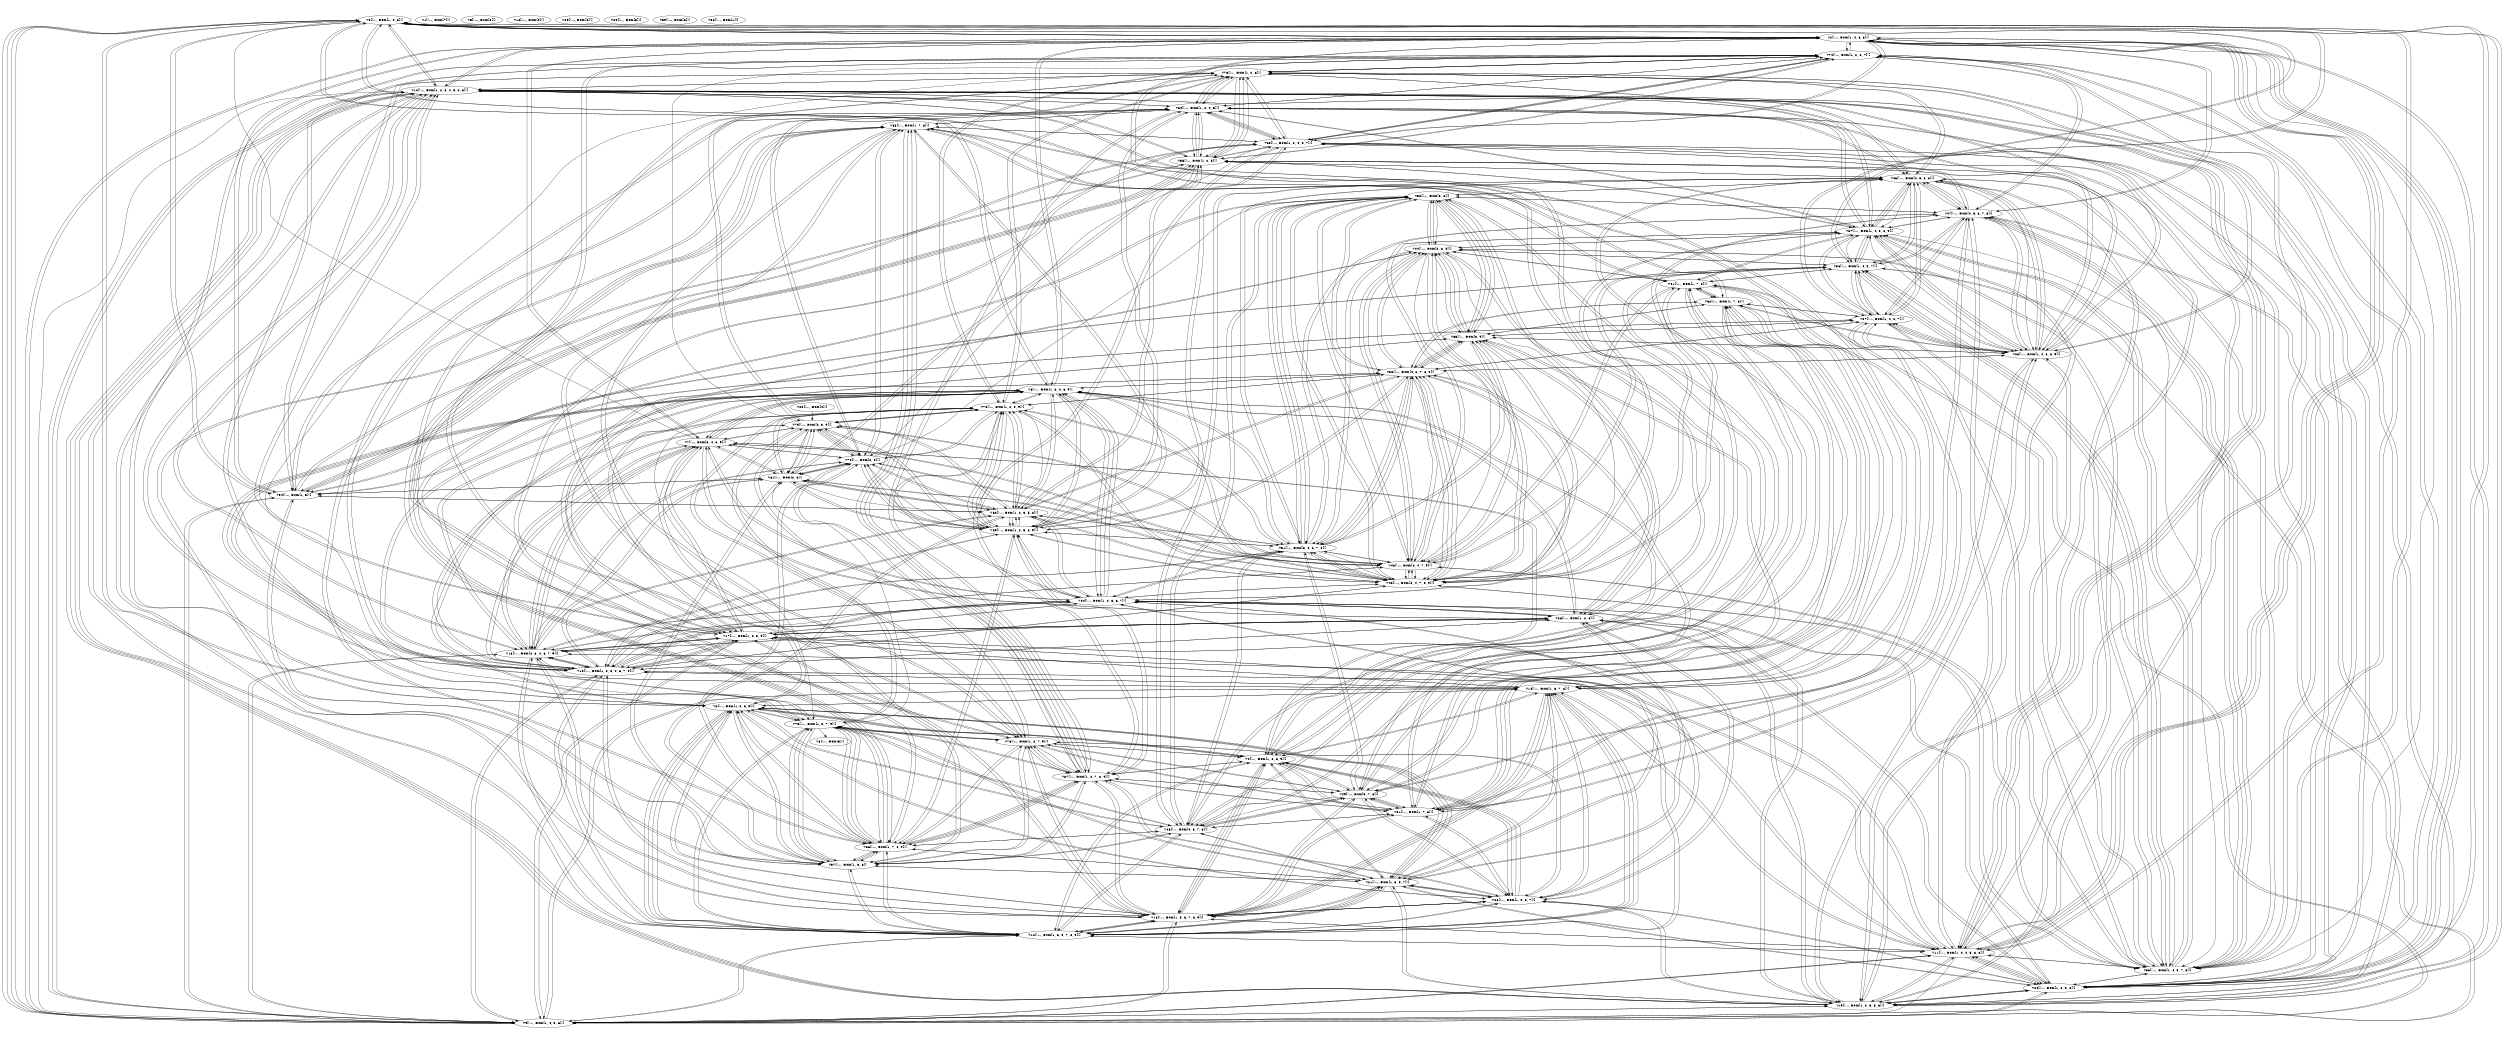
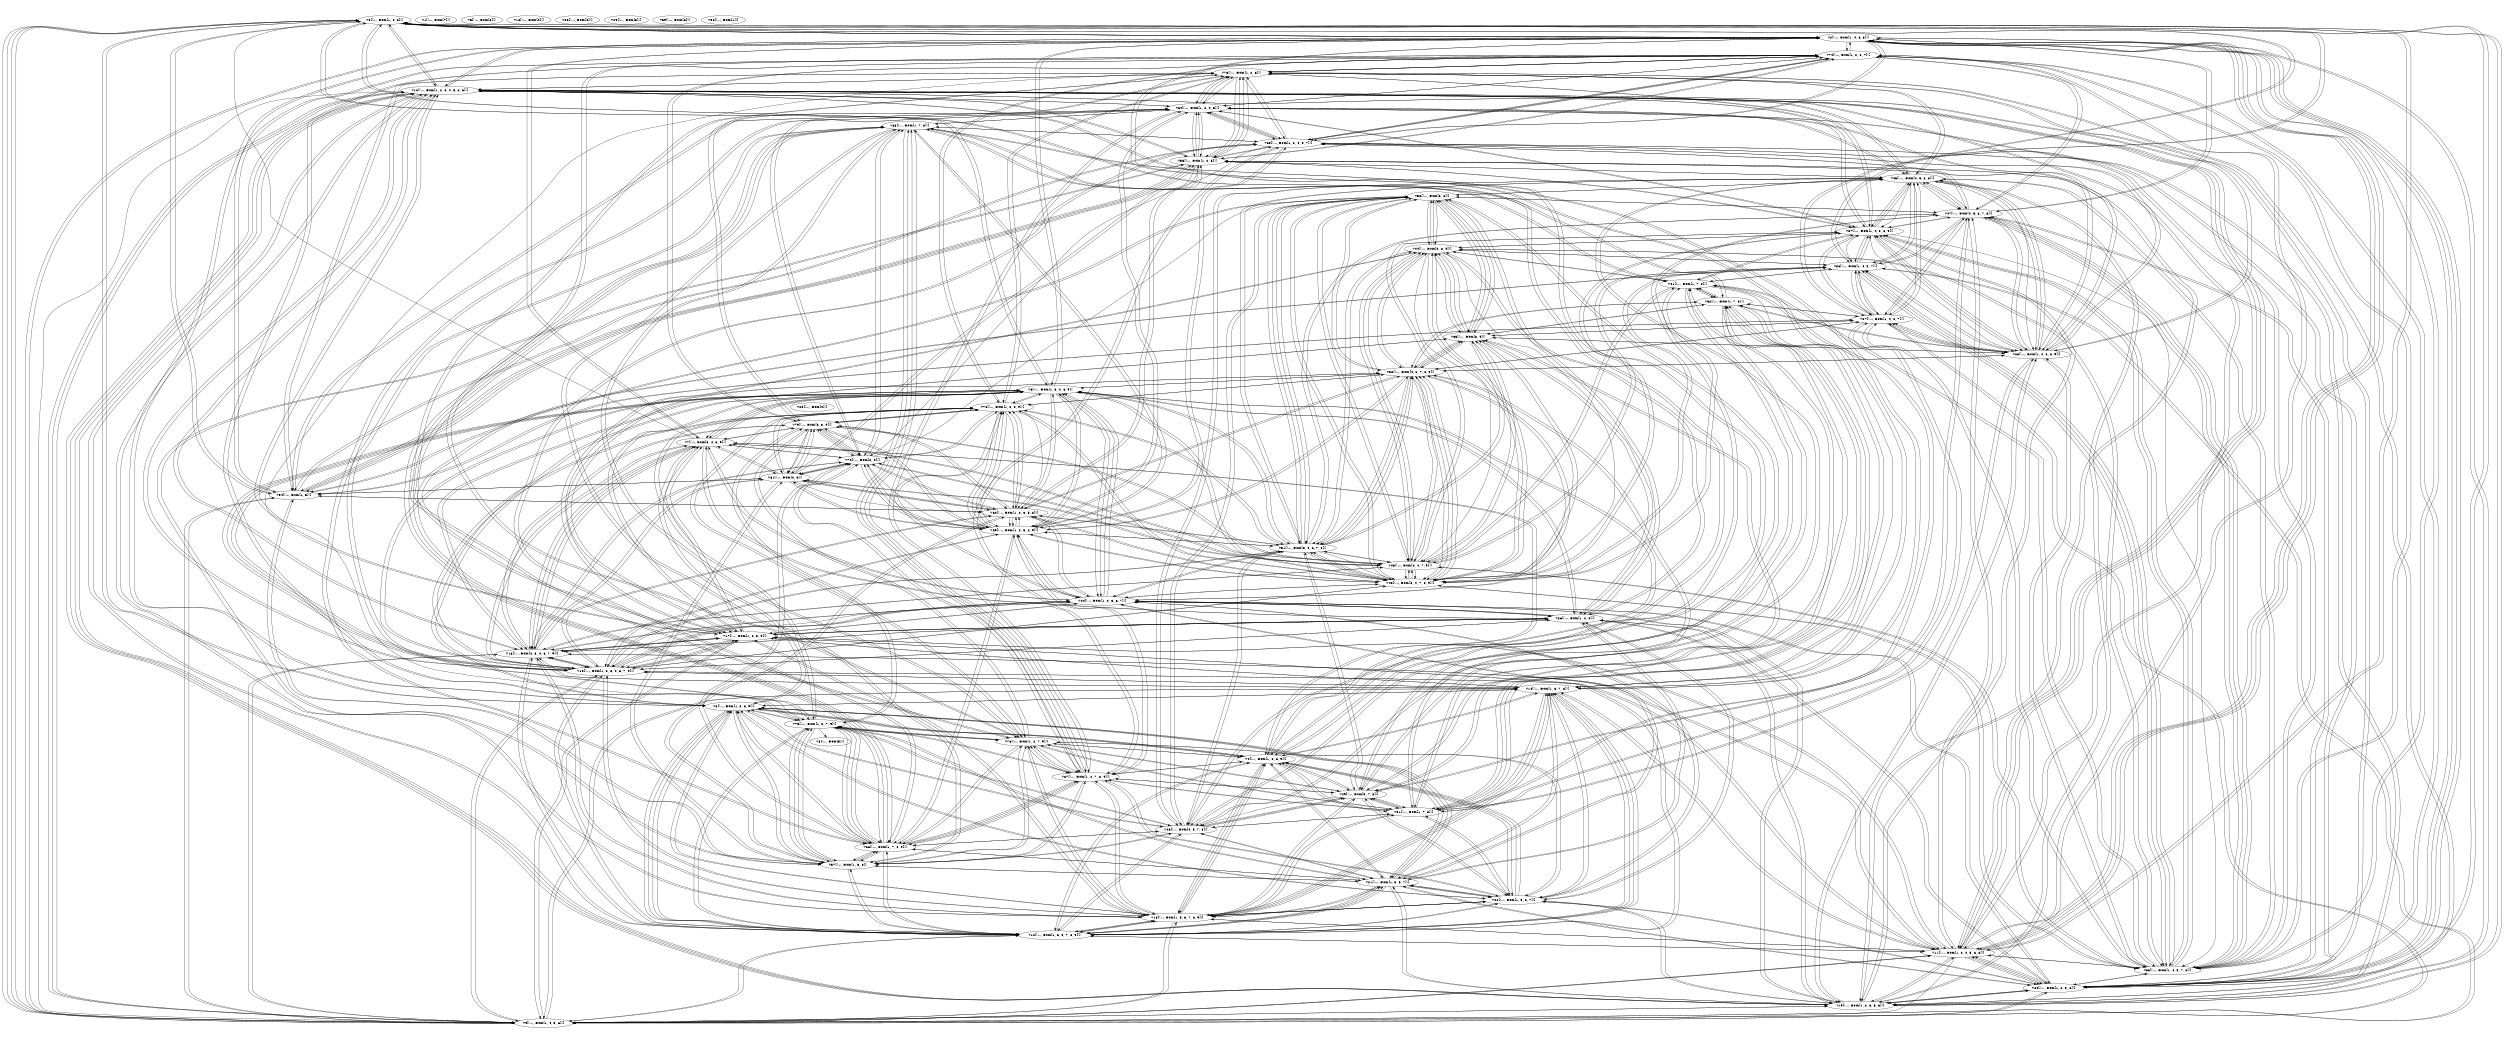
edge "v38[(..., Dom[1, 4, 5, 7, 8])]" -> "v2[(..., Dom[1, 4, 6, 8])]": added
edge "v23[(..., Dom[4])]" -> "v79[(..., Dom[2, 3, 9])]": now "v74[(..., Dom[1, 2, 6, 7])]" -> "v79[(..., Dom[2, 3, 9])]"
edge "v75[(..., Dom[1, 3, 7, 9])]" -> "v61[(..., Dom[2, 3])]": now "v75[(..., Dom[1, 3, 7, 9])]" -> "v78[(..., Dom[1, 2, 3, 9])]"
